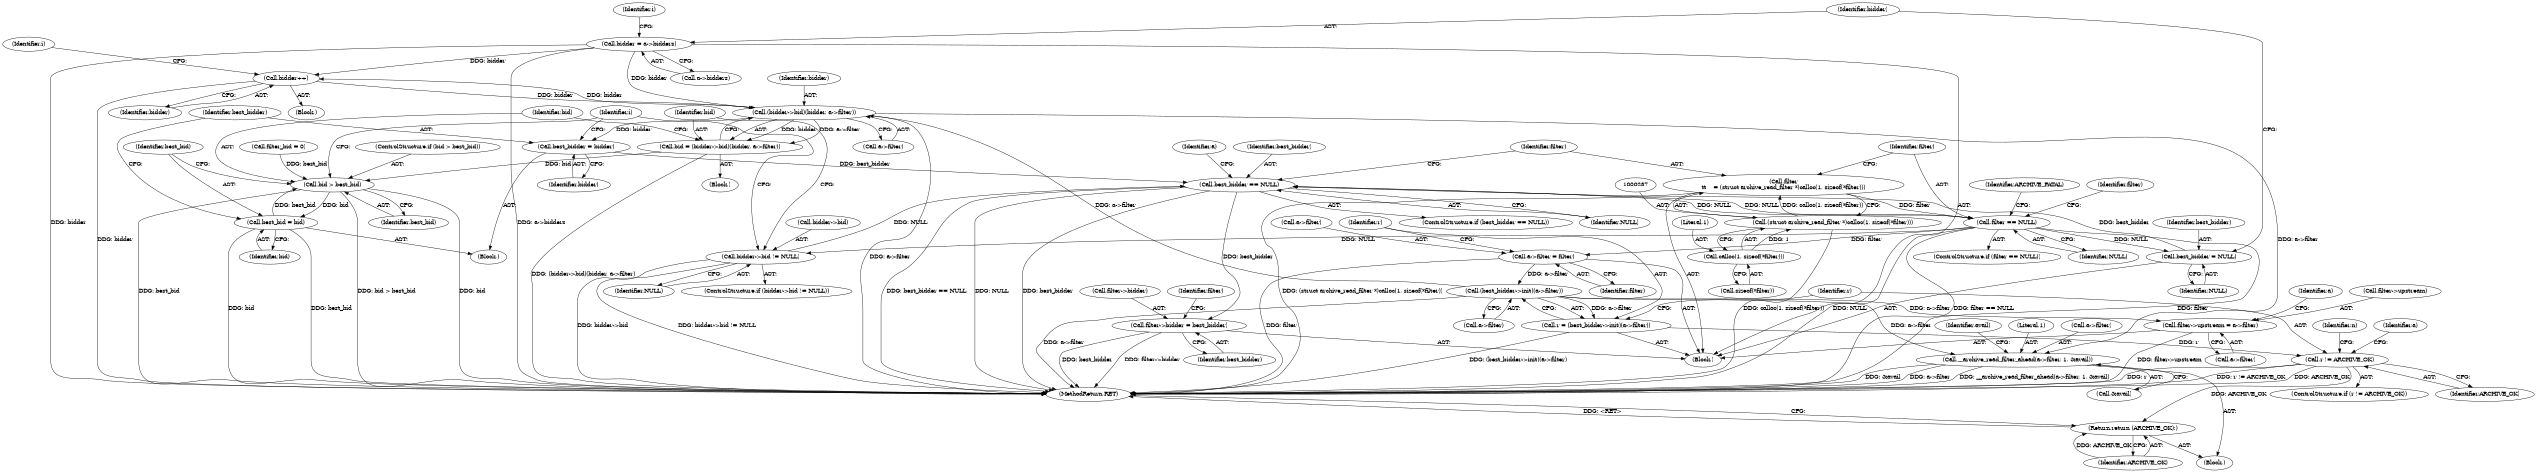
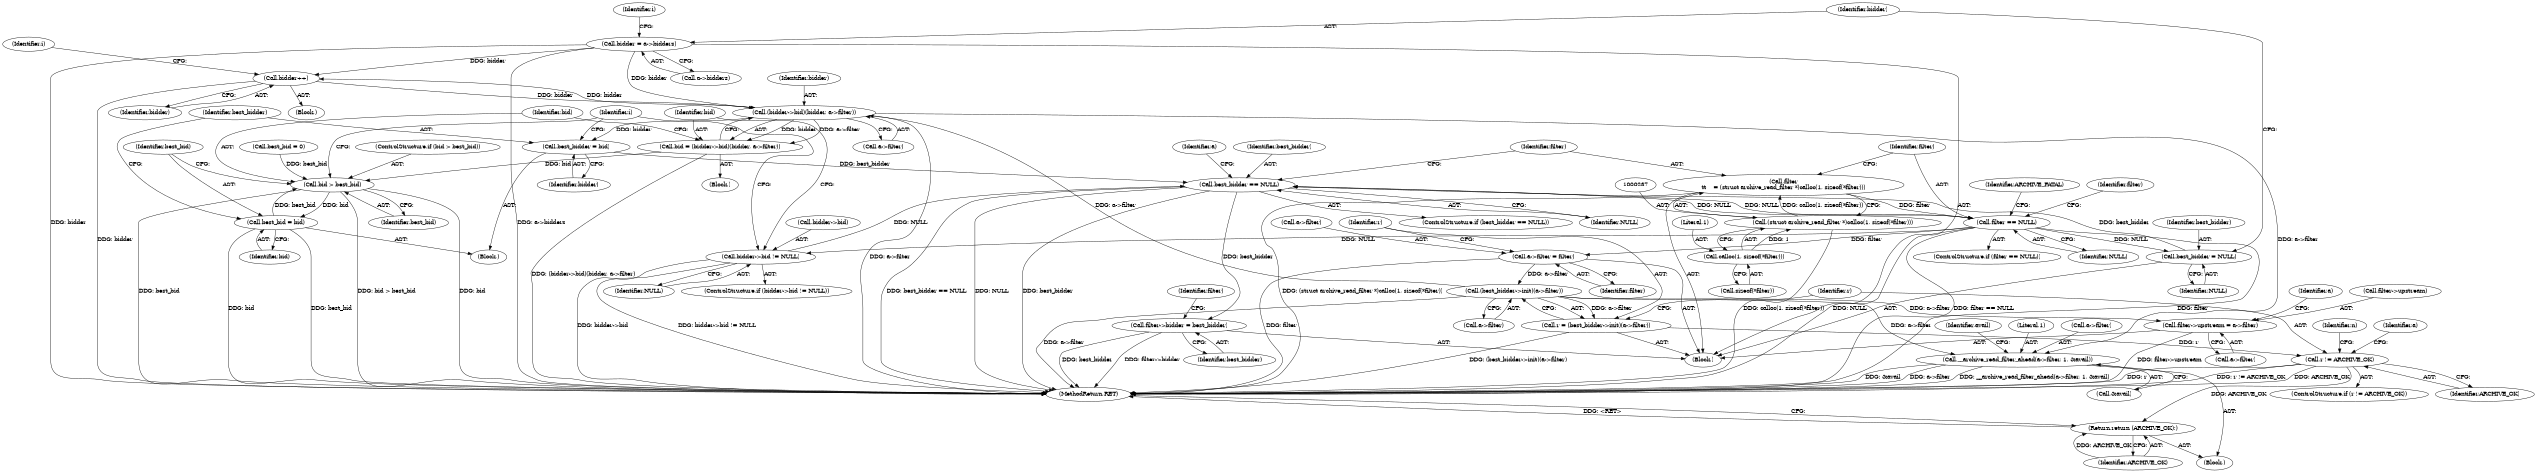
node "(Call,filter_bid = 0)": label "(Call,filter_bid = 0)" -> "(Call,best_bid = 0)"
node "(Call,best_bidder = bidder)": label "(Call,best_bidder = bidder)" -> "(Call,best_bidder = bid)"
node "(Call,filter->bidder)": removed
